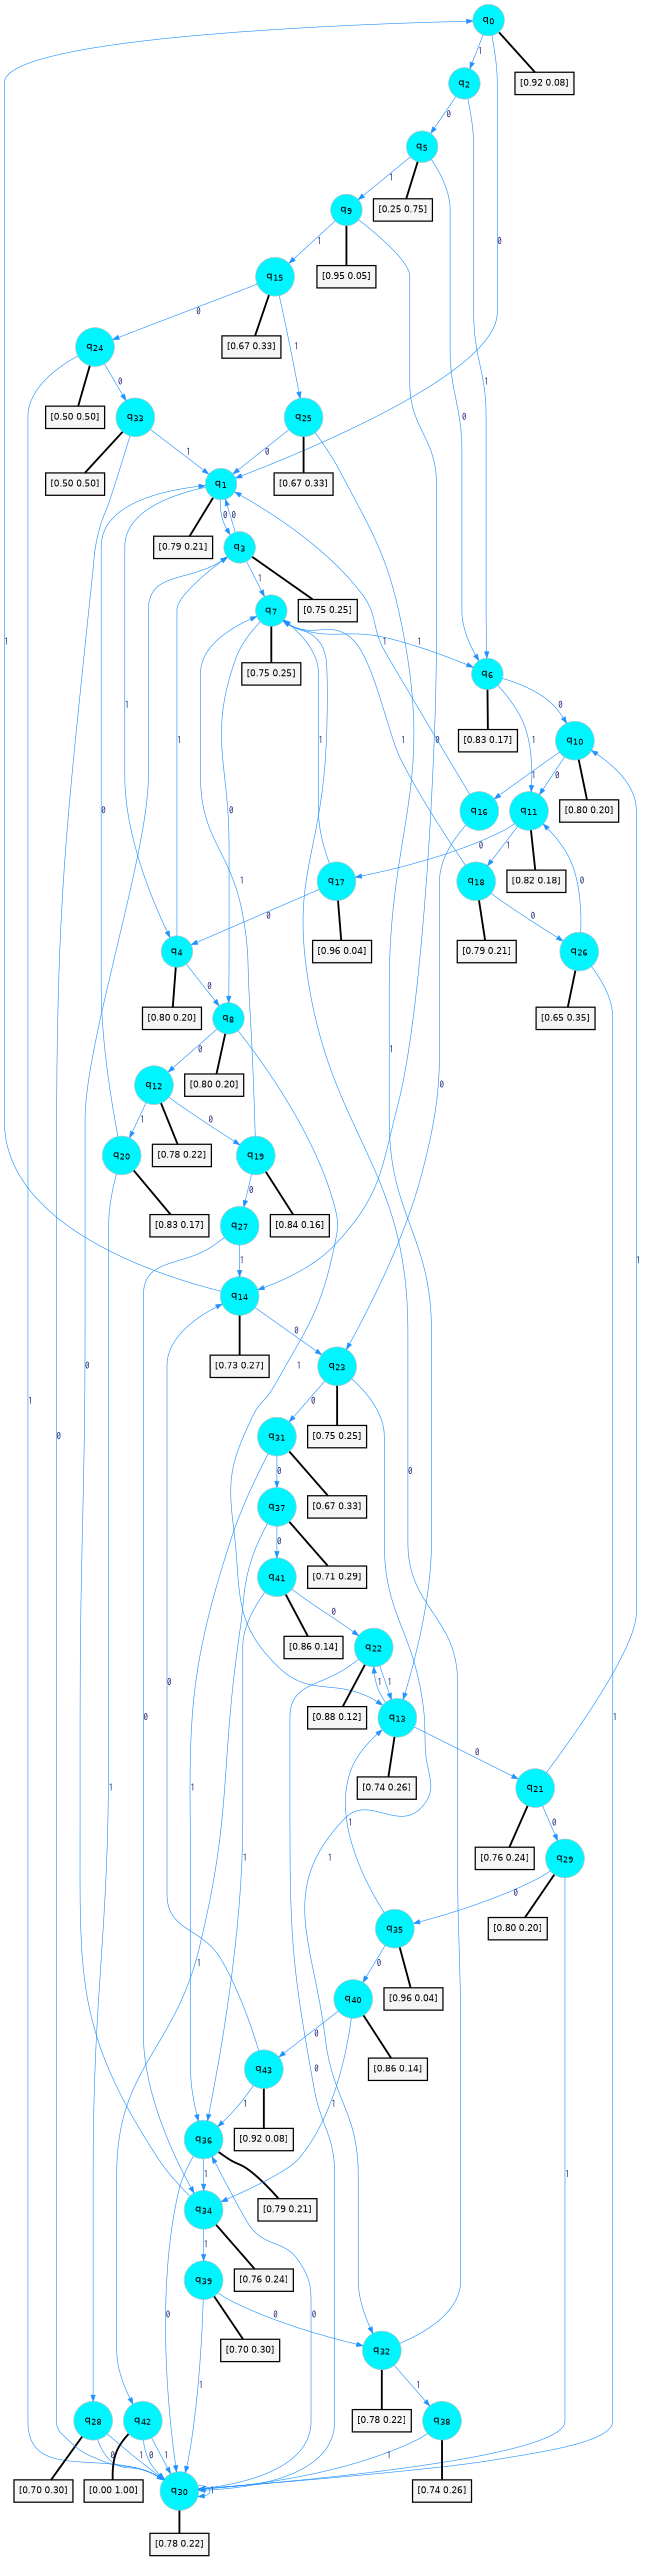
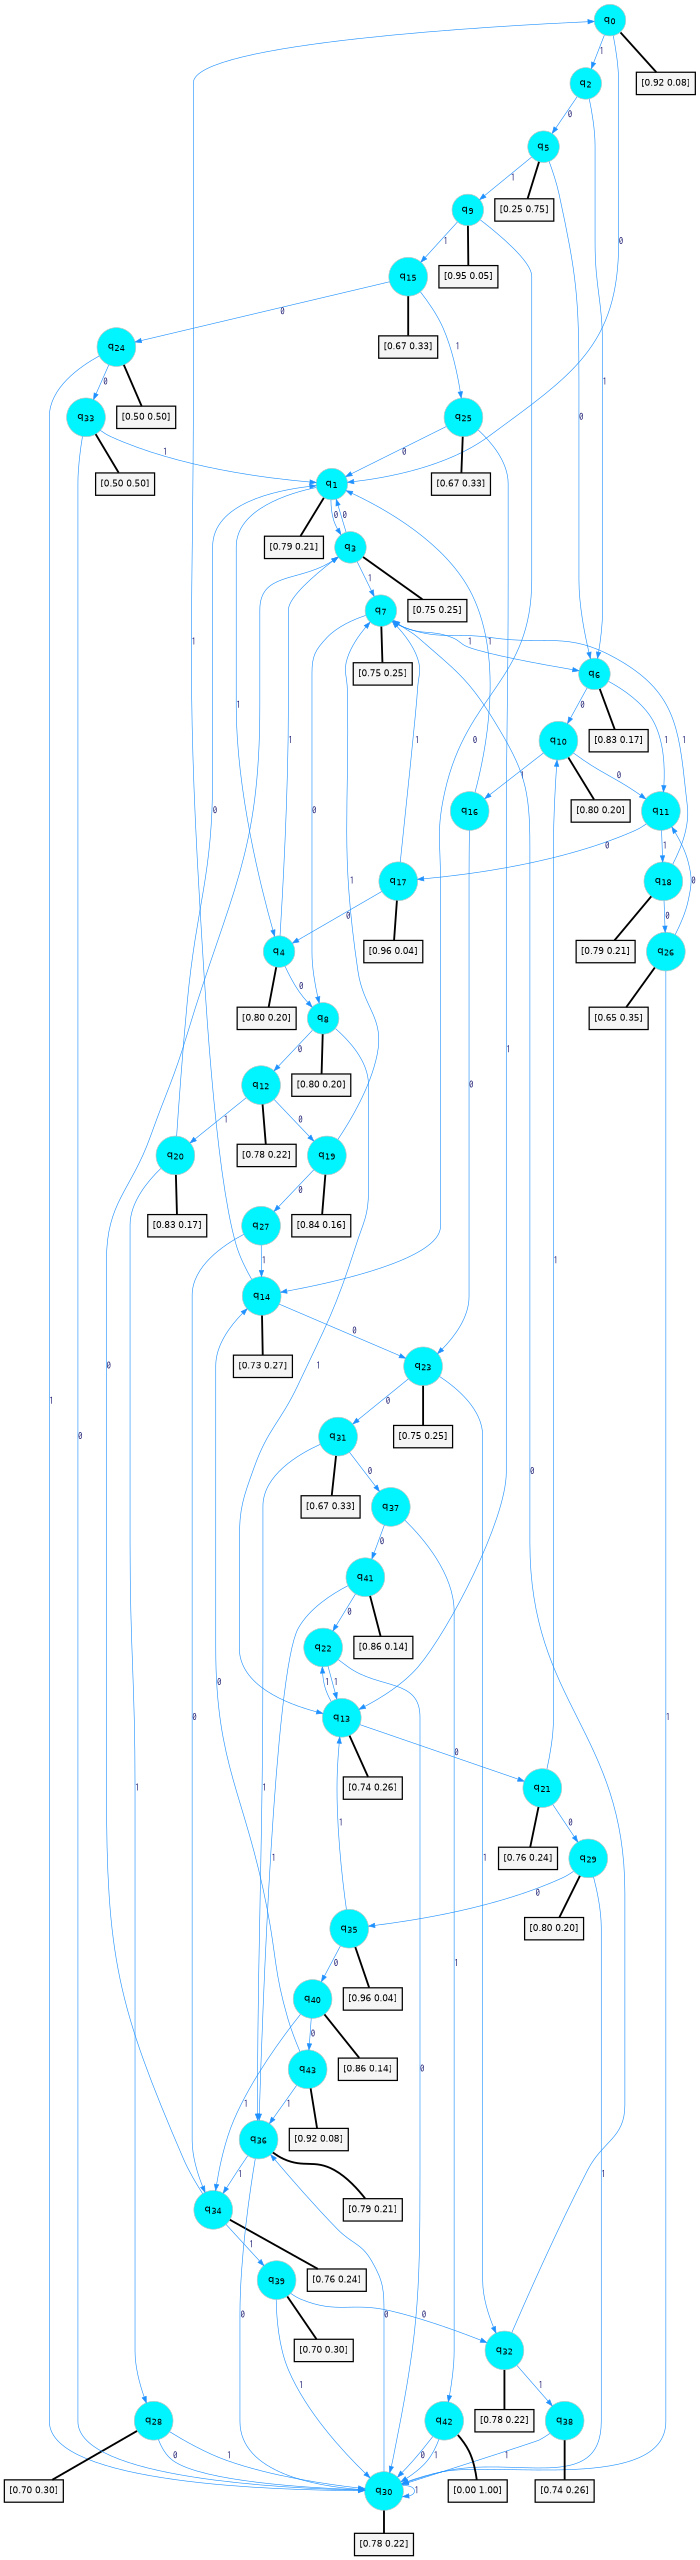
node "[0.82 0.18]": removed
node "[0.71 0.29]": removed
node "[0.88 0.12]": removed
